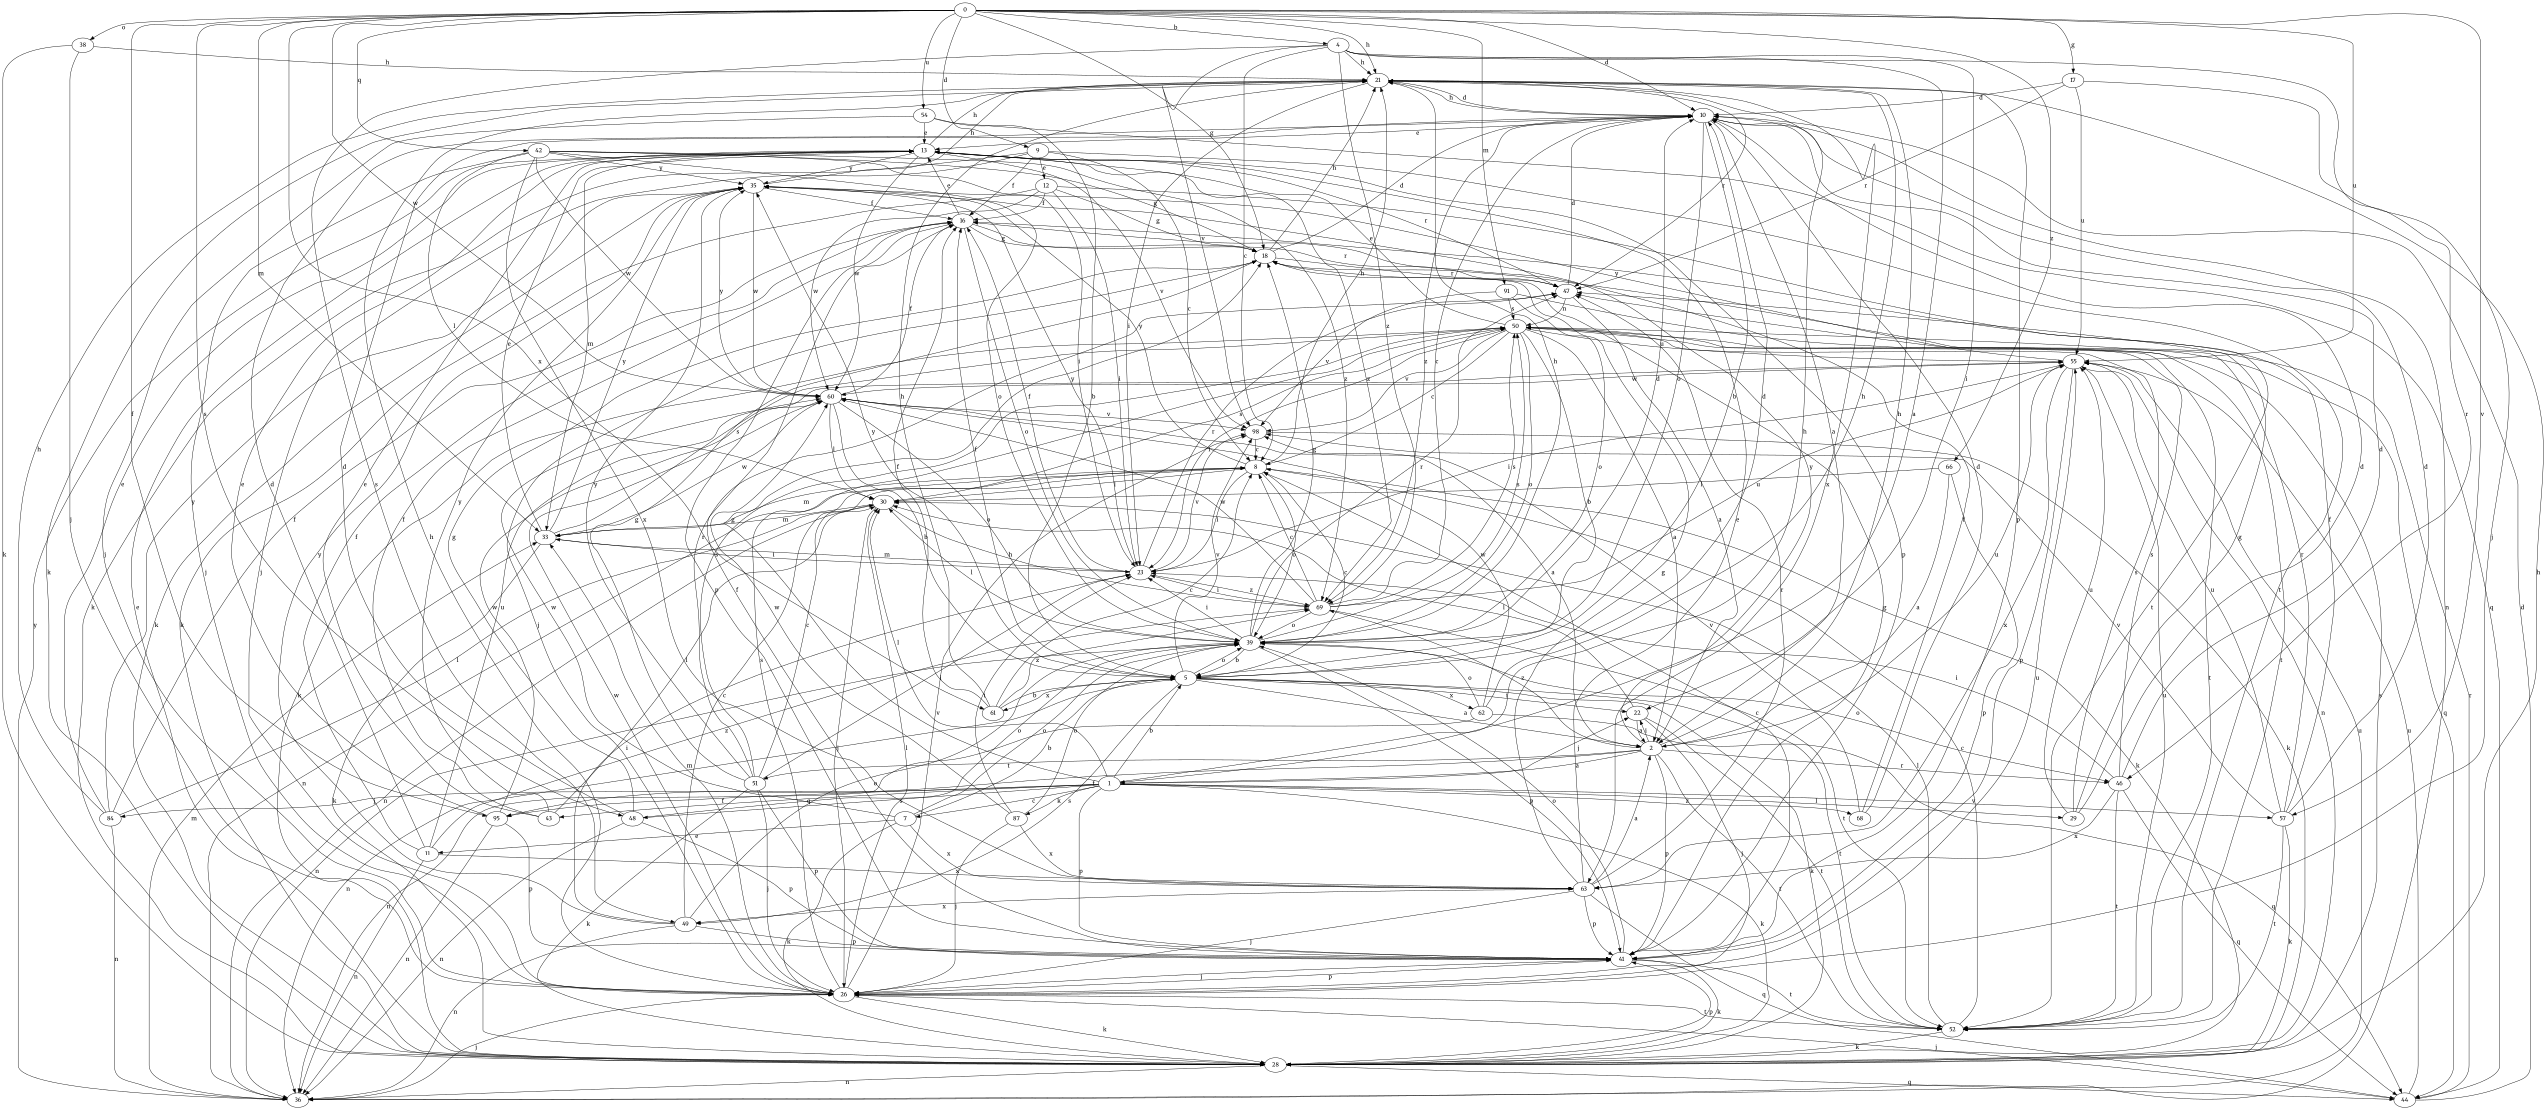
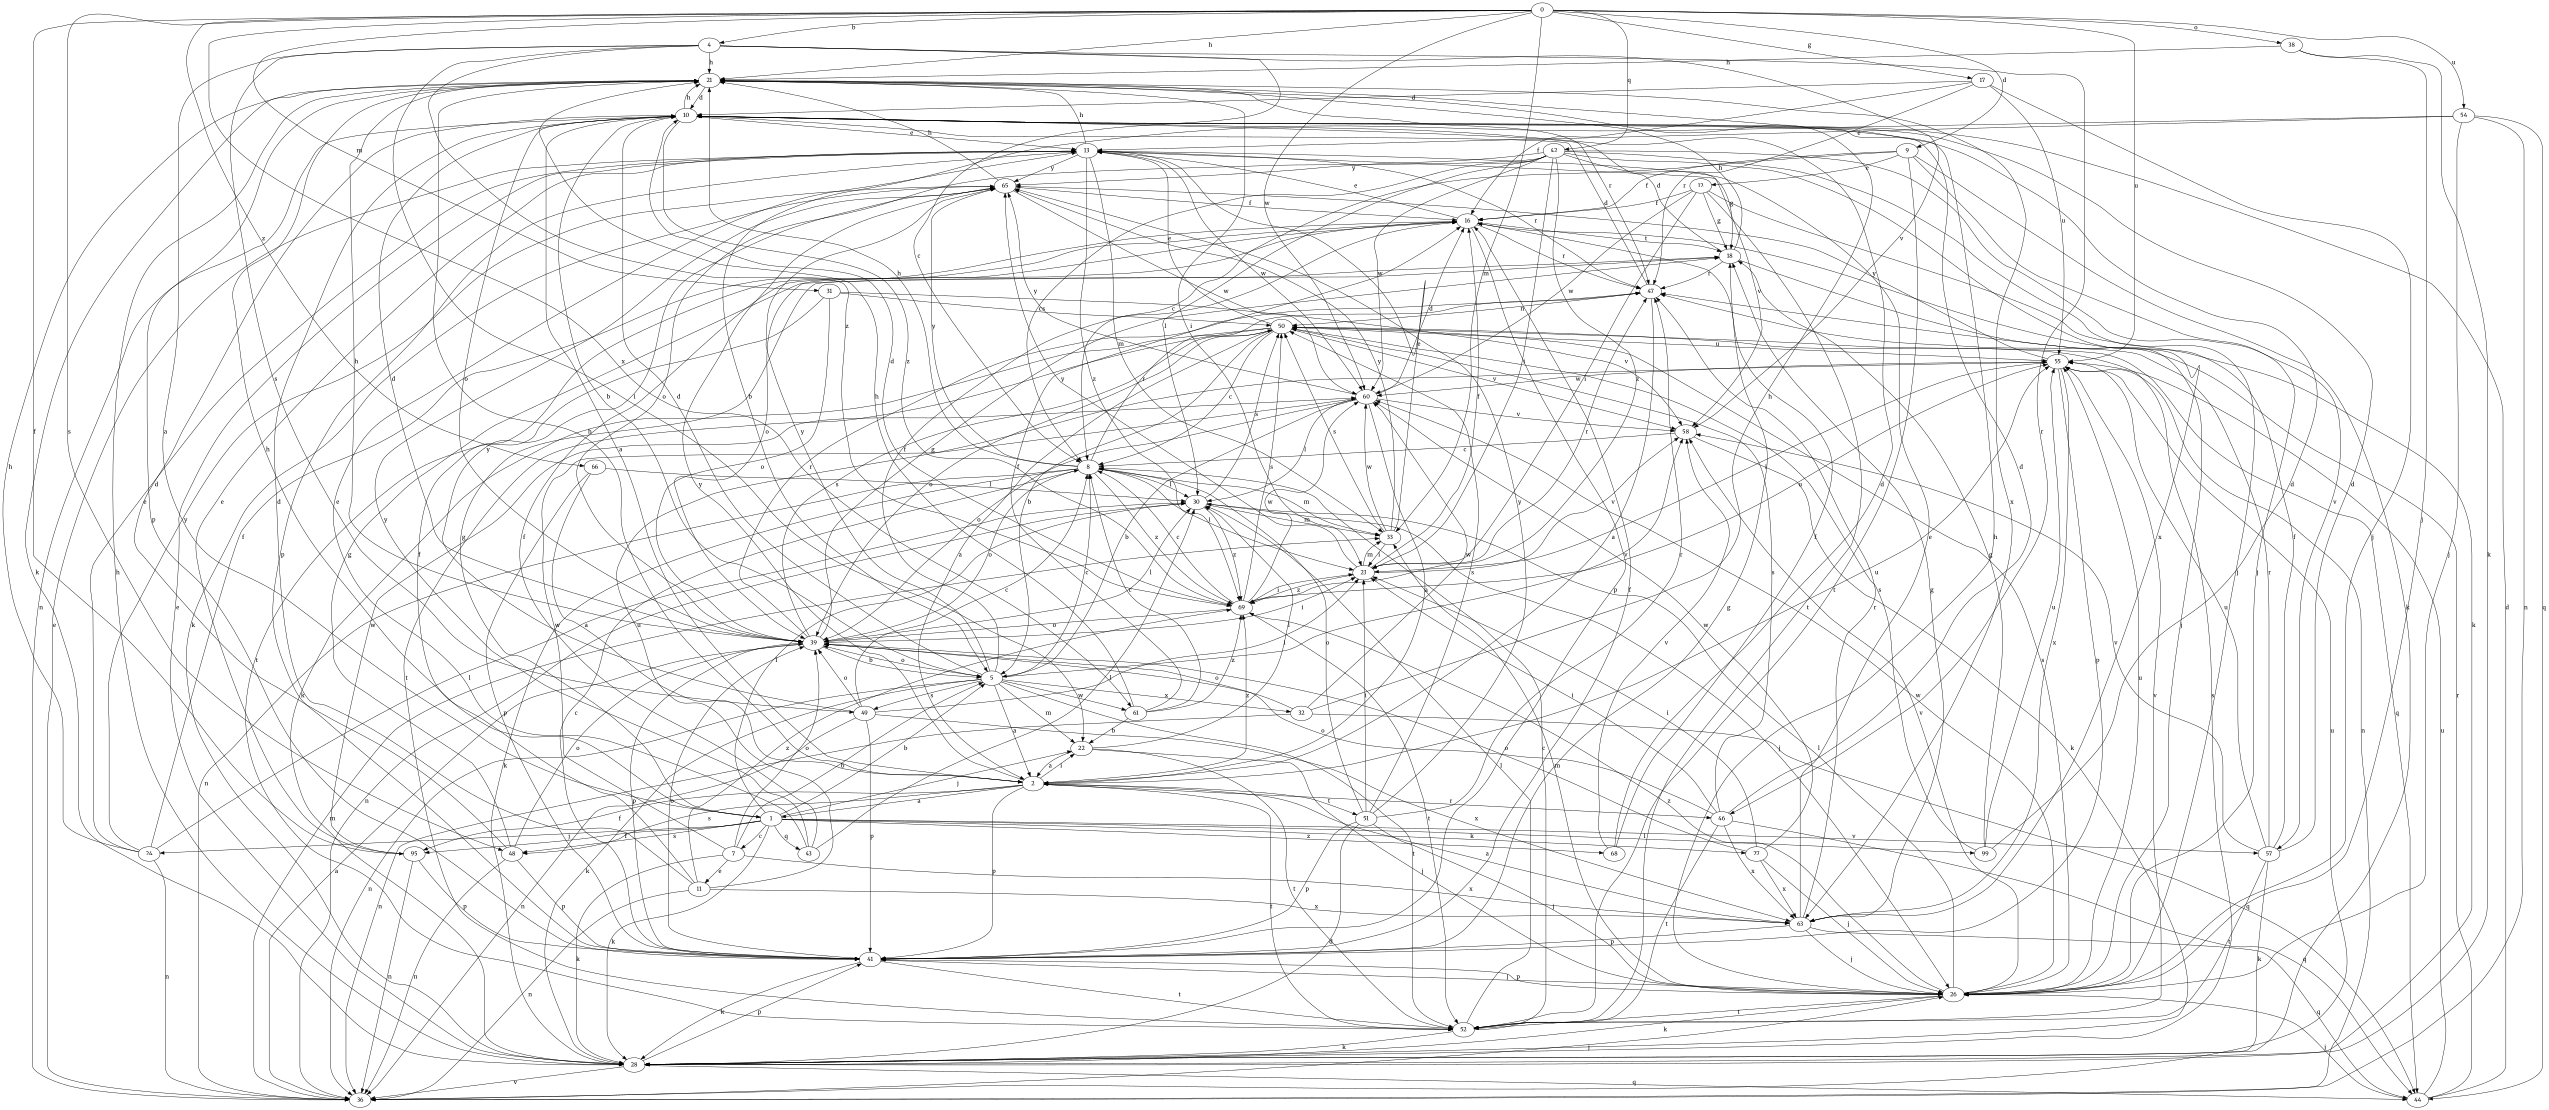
edge "0" -> "57": now "42" -> "57"
edge "0" -> "10": removed, label "d"
edge "0" -> "18": removed, label "g"
edge "17" -> "16": added, label "f"
node "35": label "35" -> "65"
edge "42" -> "8": added, label "c"
edge "16" -> "18": label "g" -> "t"
node "91": label "91" -> "31"
edge "60" -> "16": label "f" -> "d"
edge "8" -> "47": added, label "r"
edge "69" -> "10": label "c" -> "d"
edge "51" -> "18": removed, label "g"
edge "50" -> "23": removed, label "i"
node "98": label "98" -> "58"
edge "8" -> "69": added, label "z"
edge "30" -> "69": label "h" -> "z"
edge "36" -> "13": label "y" -> "e"
edge "51" -> "8": label "c" -> "o"
edge "61" -> "5": now "61" -> "22"
edge "5" -> "61": label "x" -> "w"
edge "5" -> "22": label "i" -> "m"
edge "52" -> "55": label "u" -> "v"
edge "39" -> "46": reversed
node "62": label "62" -> "32"
edge "26" -> "69": added, label "z"
edge "2" -> "48": added, label "s"
node "84": label "84" -> "24"
node "87": label "87" -> "27"
node "29": label "29" -> "99"
edge "39" -> "36": label "n" -> "a"
edge "63" -> "49": reversed
edge "51" -> "28": label "k" -> "d"
edge "1" -> "41": removed, label "p"
edge "33" -> "28": removed, label "k"
edge "55" -> "28": now "55" -> "36"
edge "54" -> "36": added, label "n"
edge "28" -> "36": label "n" -> "v"
